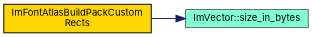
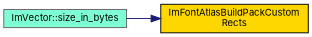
edge "ImFontAtlasBuildPackCustom Rects" -> "ImVector::size_in_bytes": reversed
